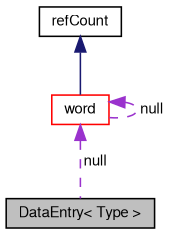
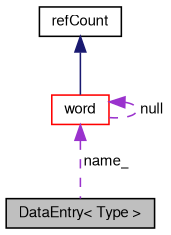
edge "DataEntry< Type >" -> "word": label " null" -> " name_"
